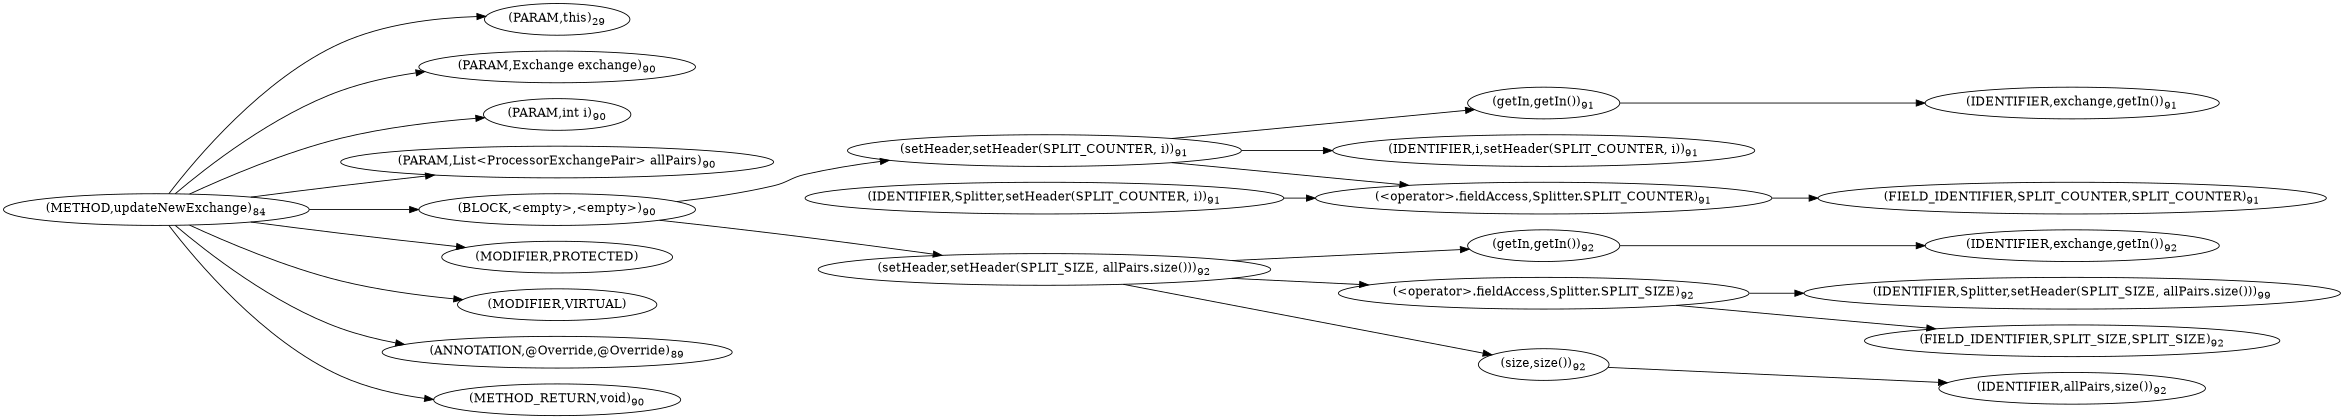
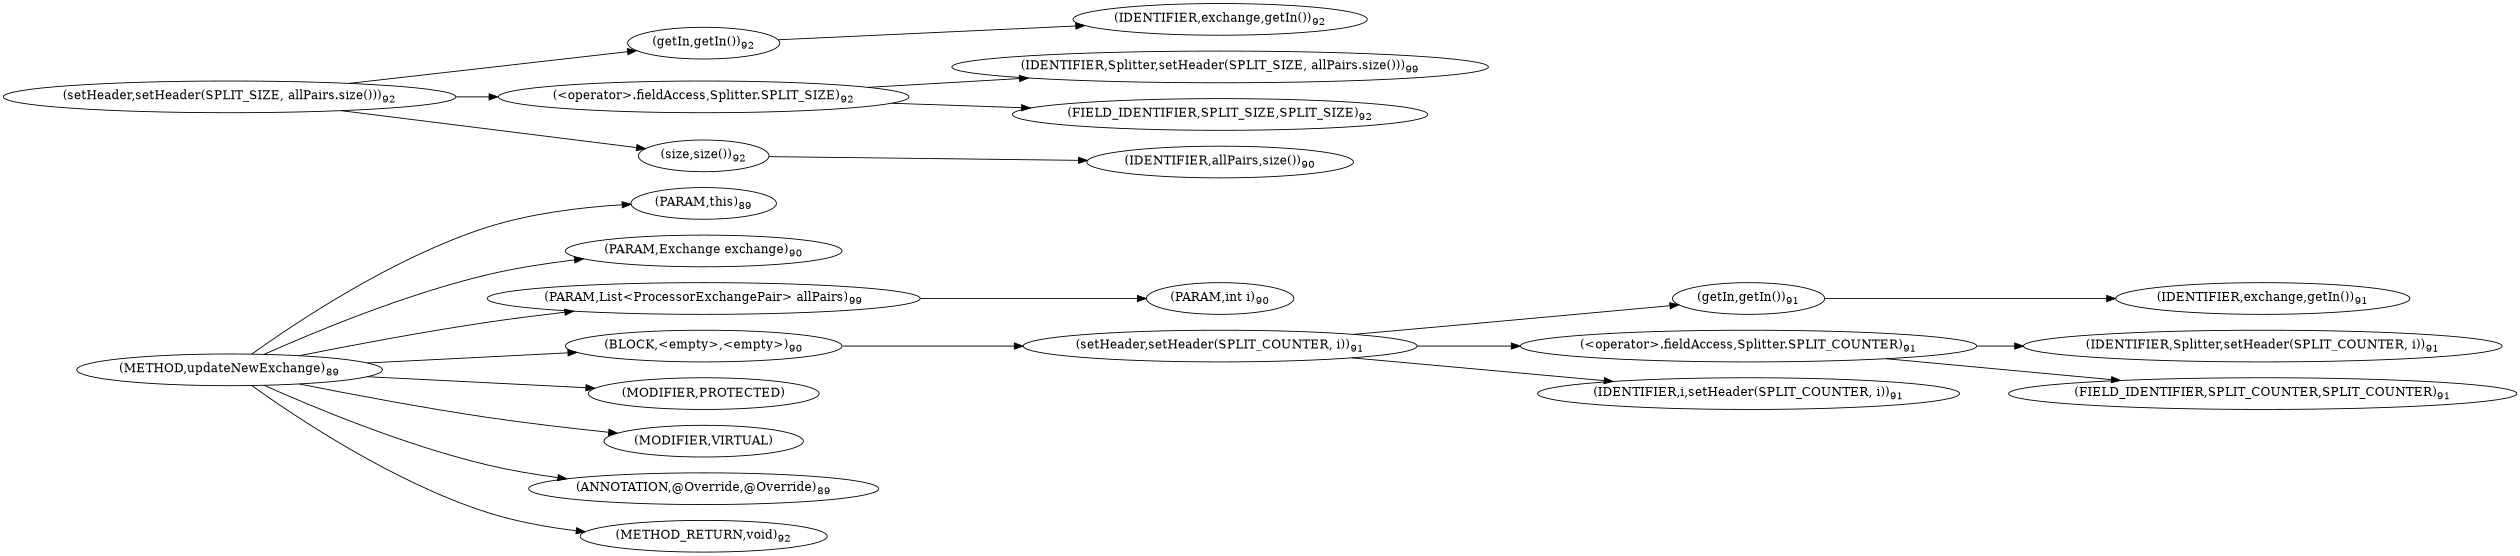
node "(PARAM,this)": text "29" -> "89"
edge "(METHOD,updateNewExchange)" -> "(PARAM,int i)": now "(PARAM,List<ProcessorExchangePair> allPairs)" -> "(PARAM,int i)"
node "(PARAM,List<ProcessorExchangePair> allPairs)": text "90" -> "99"
edge "(IDENTIFIER,Splitter,setHeader(SPLIT_COUNTER, i))" -> "(<operator>.fieldAccess,Splitter.SPLIT_COUNTER)": reversed
node "(METHOD,updateNewExchange)": text "84" -> "89"
edge "(BLOCK,<empty>,<empty>)" -> "(setHeader,setHeader(SPLIT_SIZE, allPairs.size()))": removed
node "(IDENTIFIER,allPairs,size())": text "92" -> "90"
node "(METHOD_RETURN,void)": text "90" -> "92"
